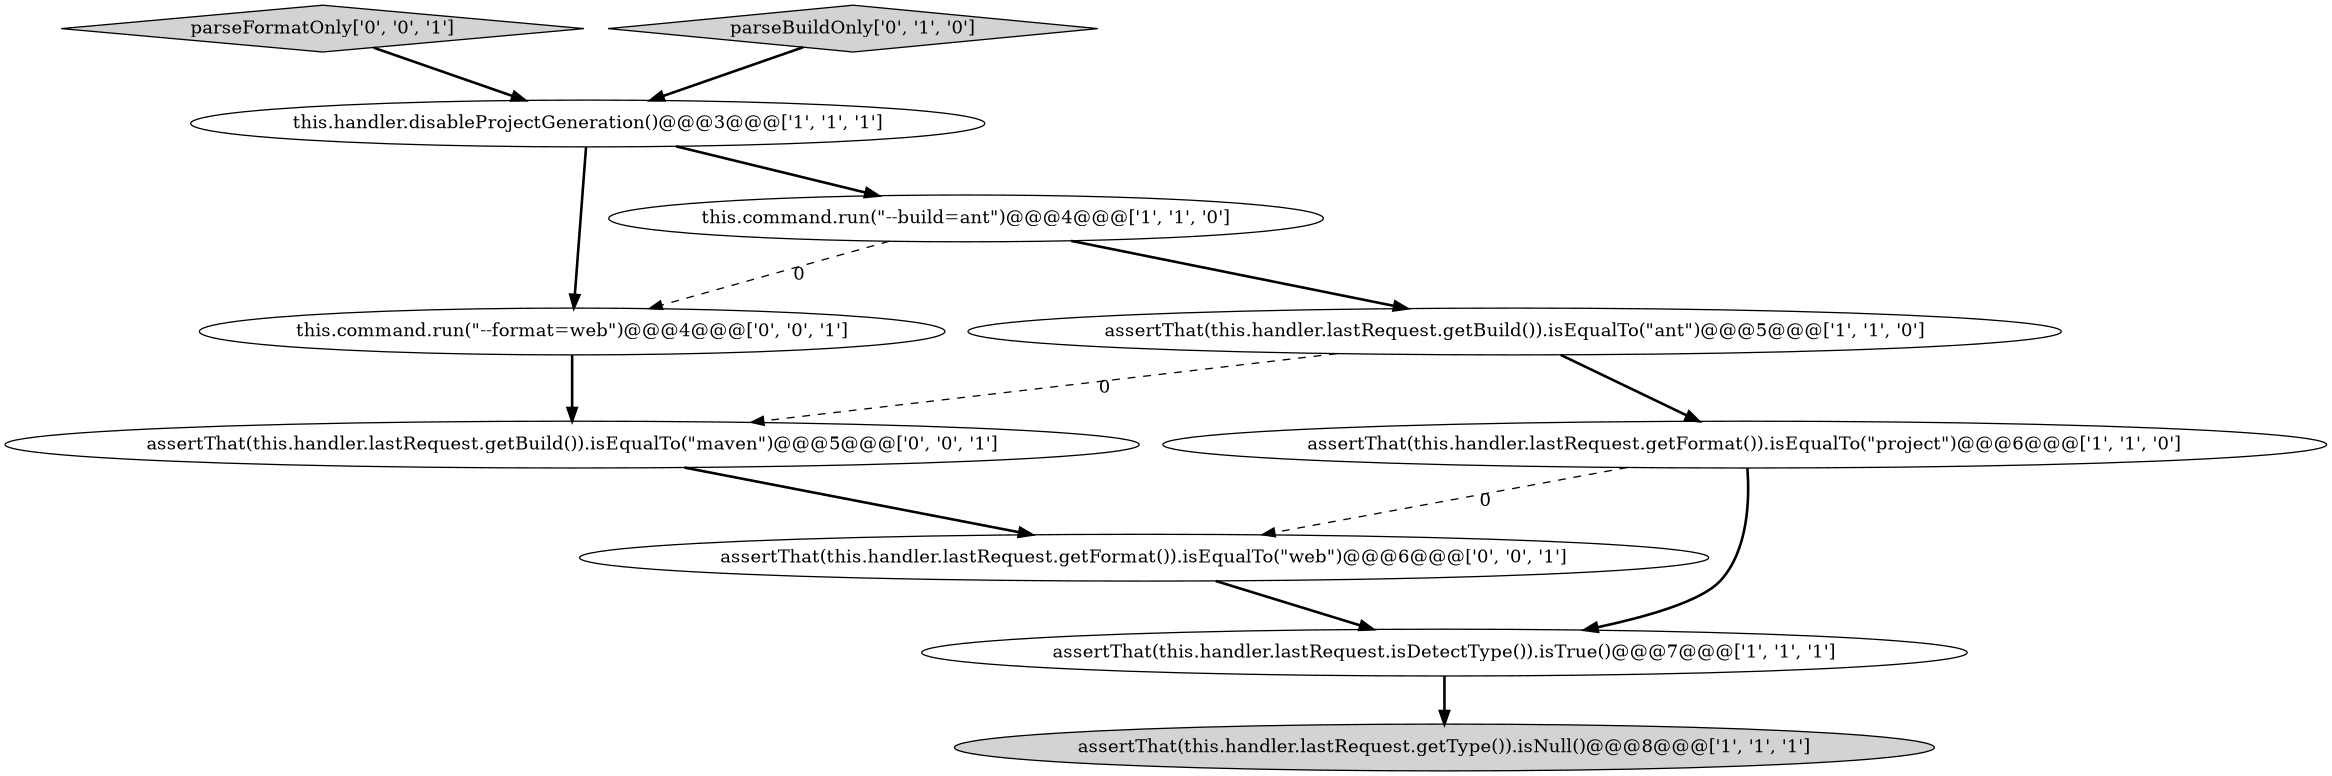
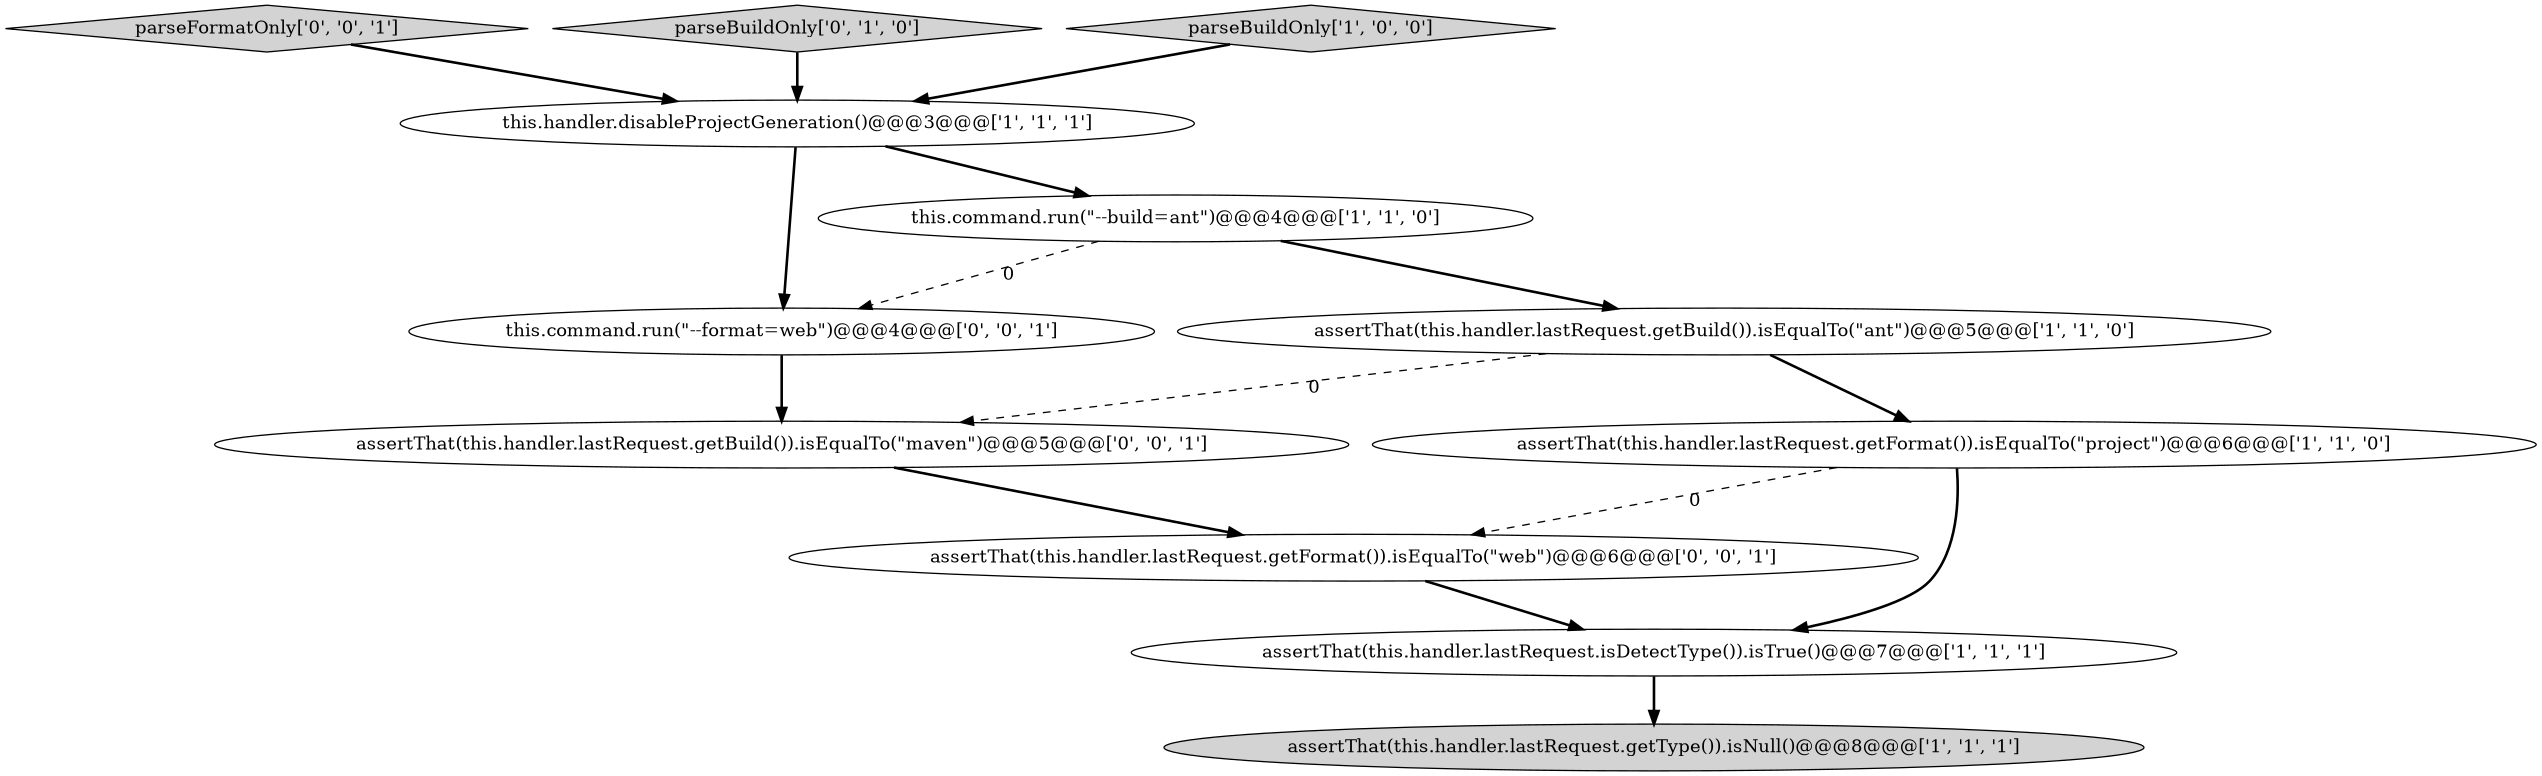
node "parseBuildOnly['1', '0', '0']": added
